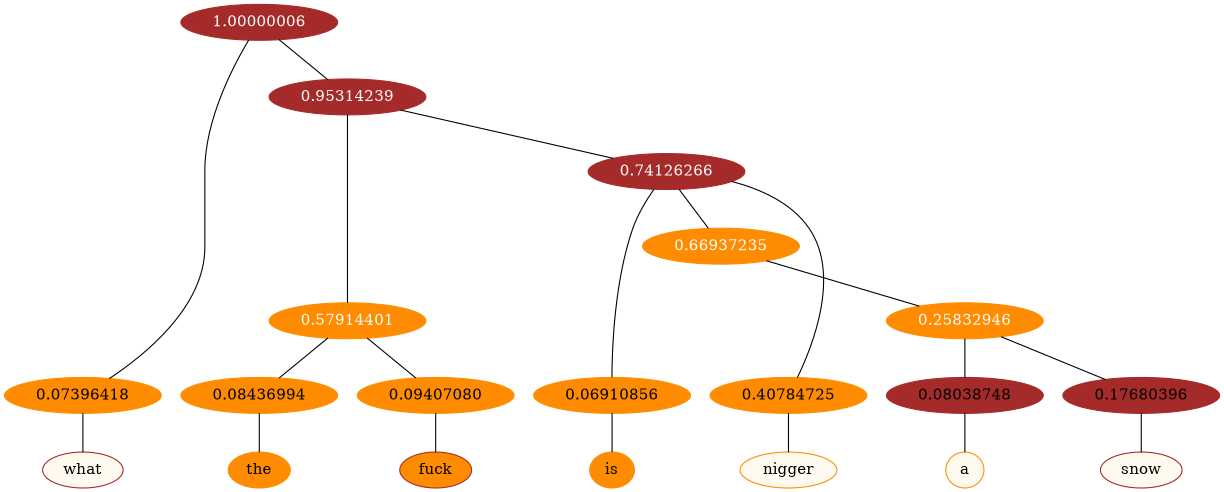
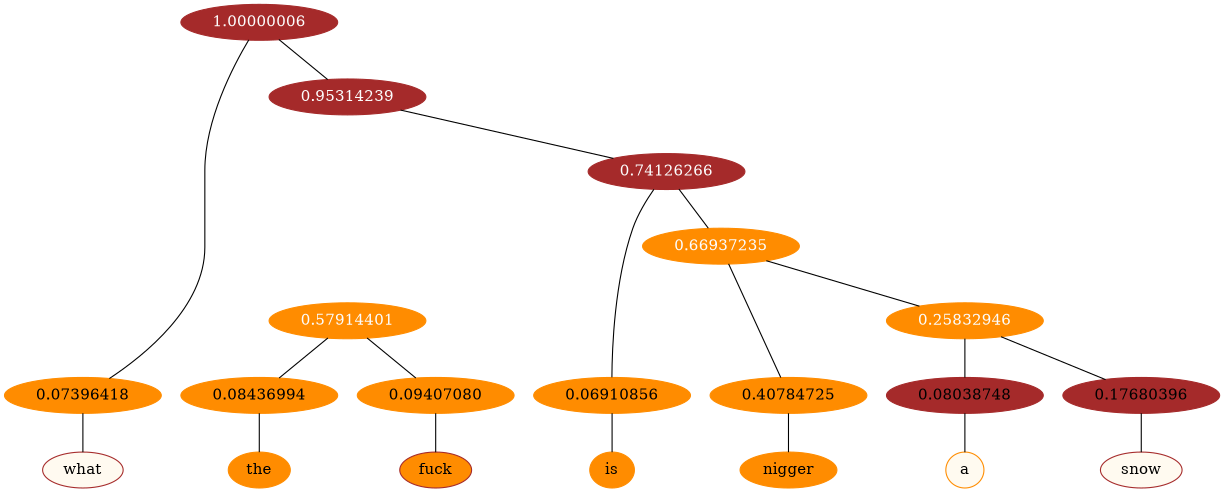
edge "0.95314239" -- "0.57914401": removed
edge "0.74126266" -- "0.40784725": now "0.66937235" -- "0.40784725"
node "nigger": fillcolor floralwhite -> darkorange
